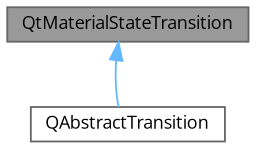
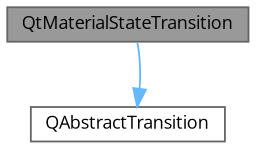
edge "QAbstractTransition" -> "QtMaterialStateTransition": reversed
